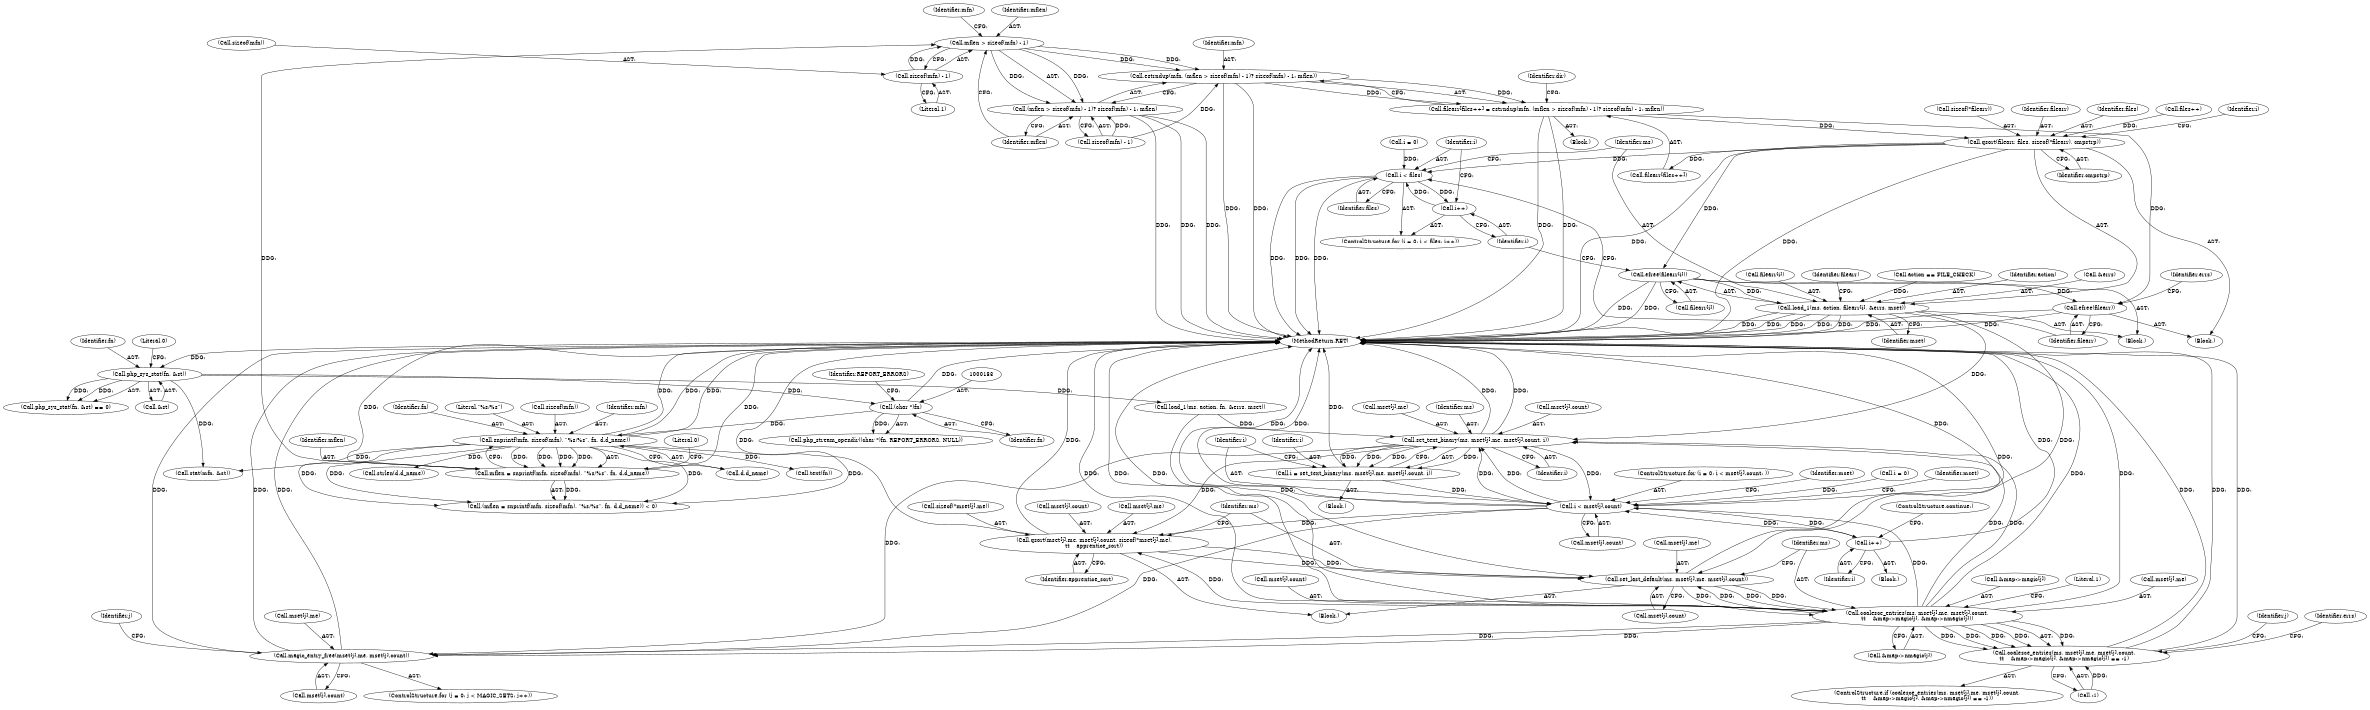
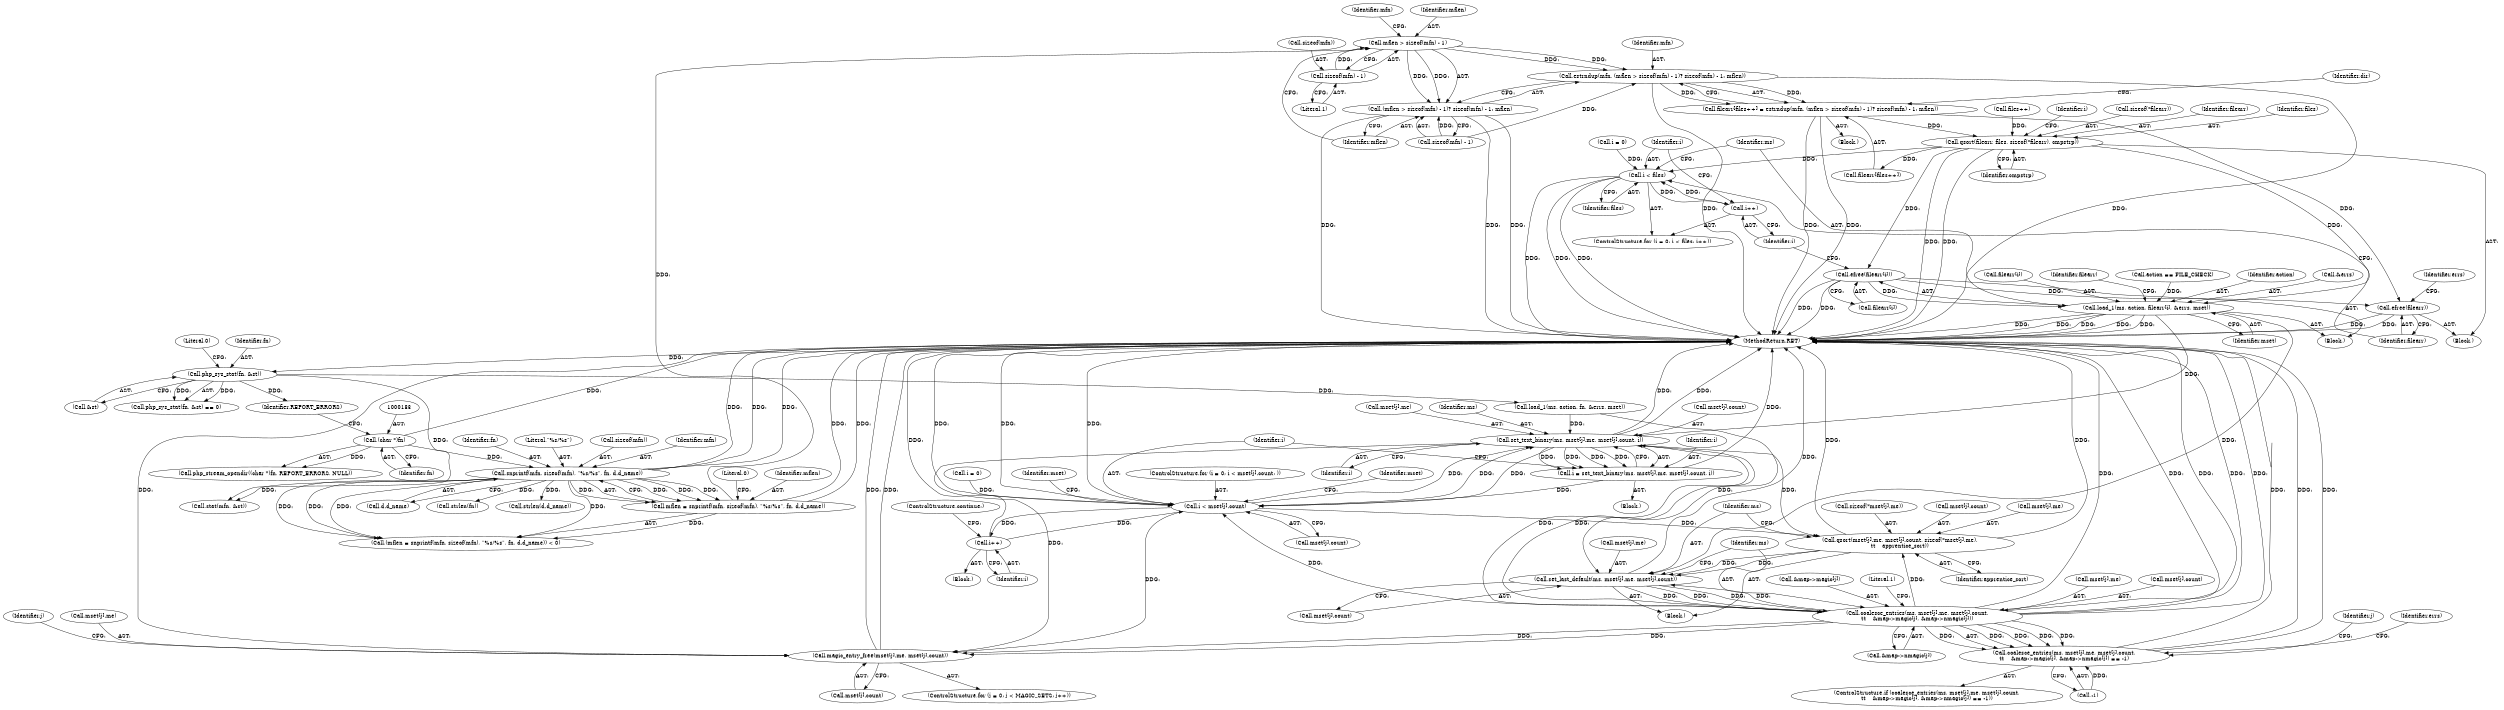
edge "(Call,qsort(filearr, files, sizeof(*filearr), cmpstrp))" -> "(Call,load_1(ms, action, filearr[i], &errs, mset))": label "AST: " -> "DDG: "
edge "(Call,php_sys_stat(fn, &st))" -> "(Call,(char *)fn)": now "(Call,php_sys_stat(fn, &st))" -> "(Identifier,REPORT_ERRORS)"
edge "(Call,php_sys_stat(fn, &st))" -> "(Call,&st)": label "AST: " -> "CFG: "
node "(Call,text(fn))": label "(Call,text(fn))" -> "(Call,strlen(fn))"
